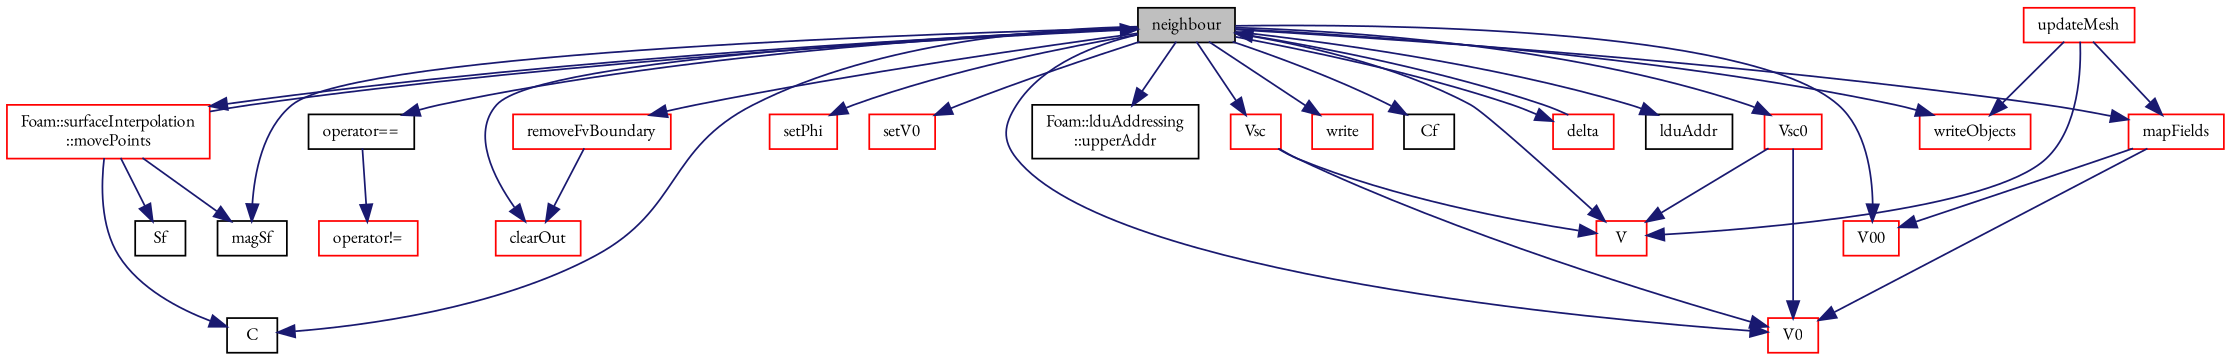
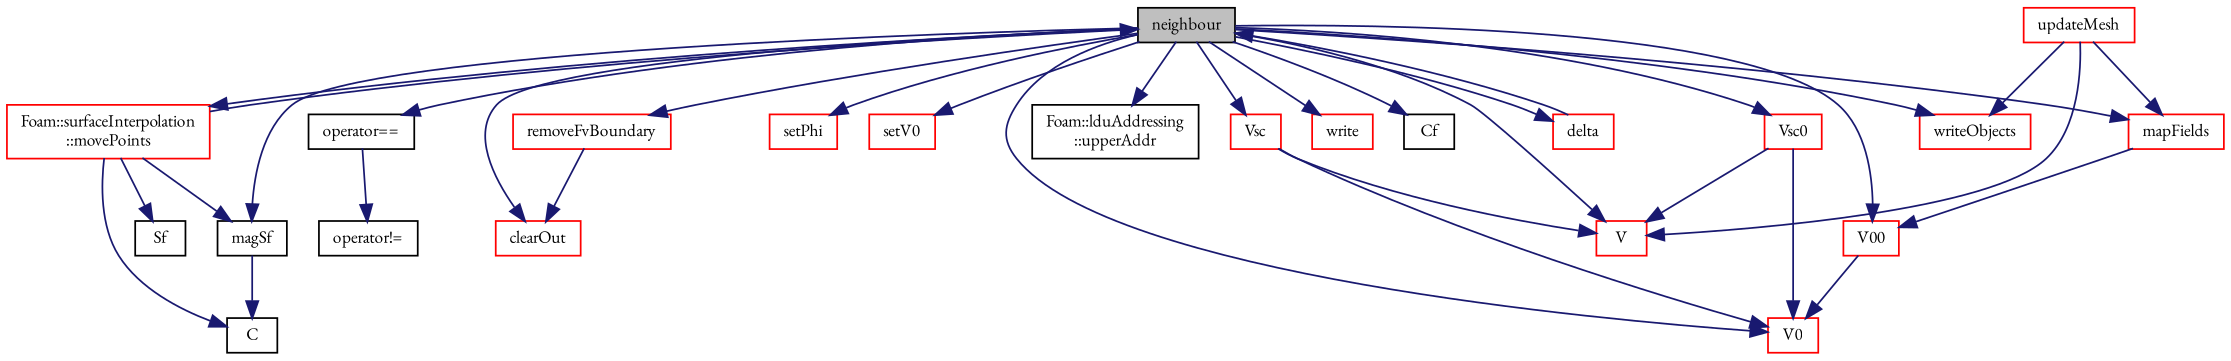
node "lduAddr": removed
edge "neighbour" -> "C": now "magSf" -> "C"
edge "mapFields" -> "V0": now "V00" -> "V0"
node "operator!=": color red -> black
